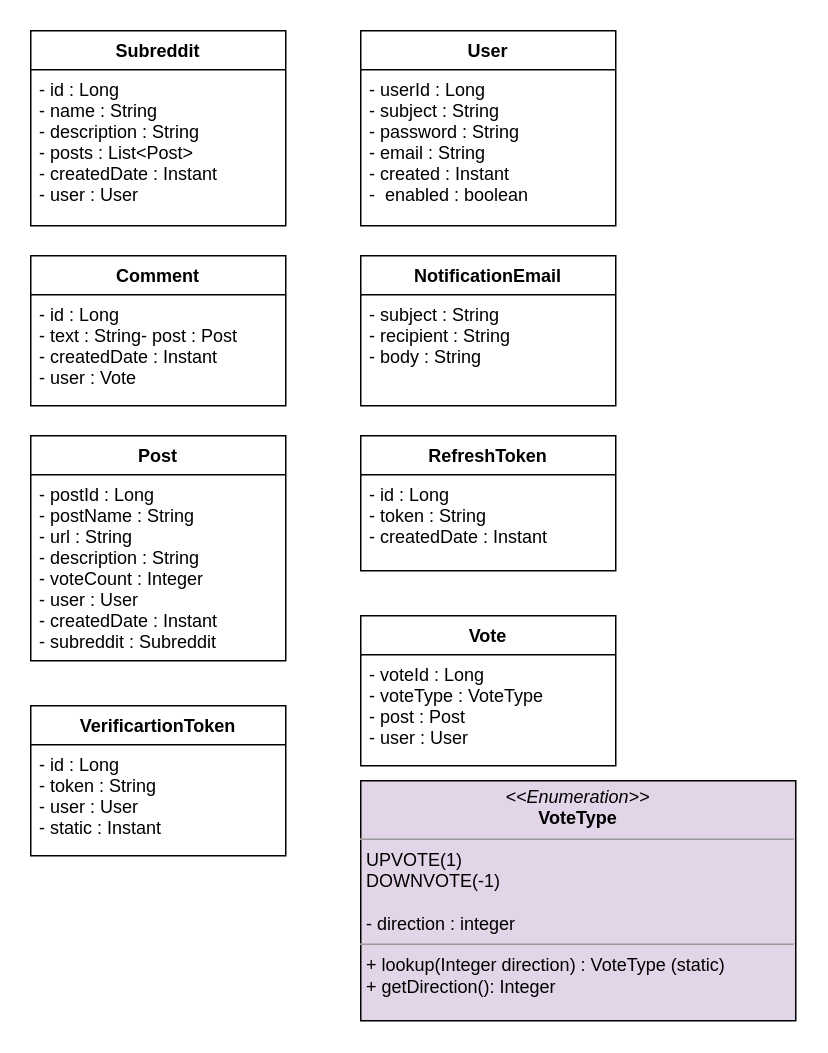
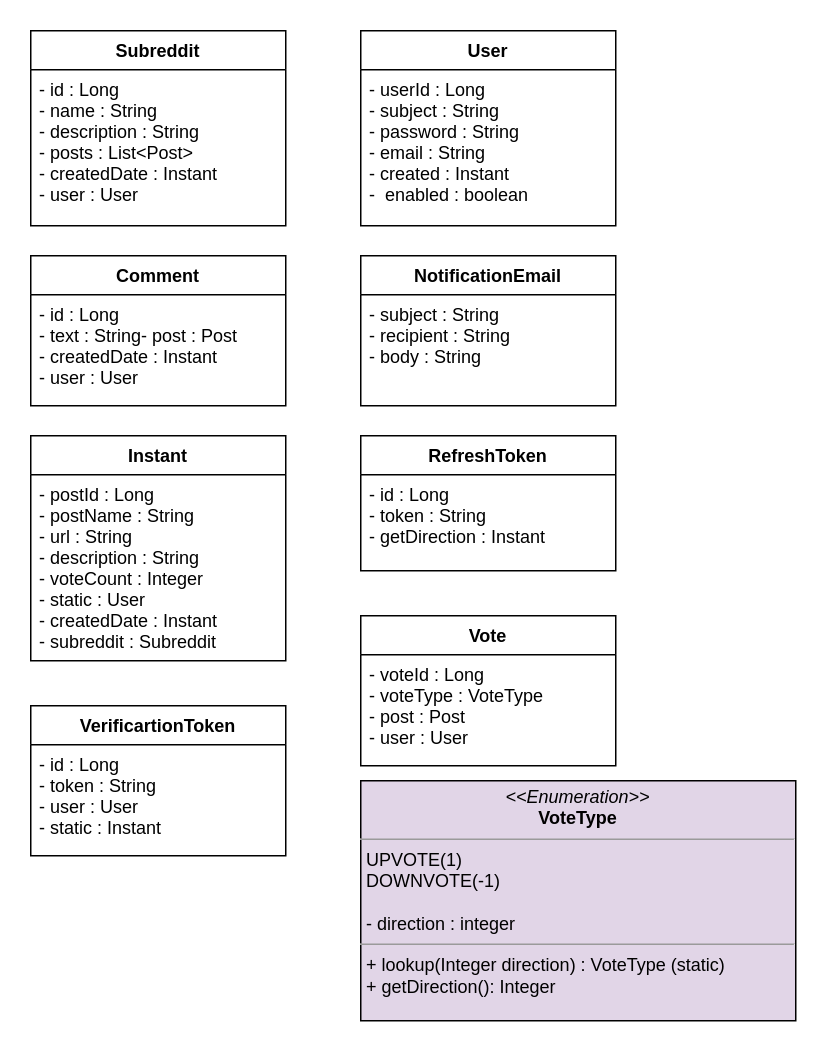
node "- id : Long - text : String- post : Post - createdDate : Instant - user : Vote": label "- id : Long - text : String- post : Post - createdDate : Instant - user : Vote" -> "- id : Long - text : String- post : Post - createdDate : Instant - user : User"
node "Post": label "Post" -> "Instant"
node "- postId : Long - postName : String - url : String - description : String - voteCount : Integer - user : User - createdDate : Instant - subreddit : Subreddit": label "- postId : Long - postName : String - url : String - description : String - voteCount : Integer - user : User - createdDate : Instant - subreddit : Subreddit" -> "- postId : Long - postName : String - url : String - description : String - voteCount : Integer - static : User - createdDate : Instant - subreddit : Subreddit"
node "- id : Long - token : String - createdDate : Instant": label "- id : Long - token : String - createdDate : Instant" -> "- id : Long - token : String - getDirection : Instant"
